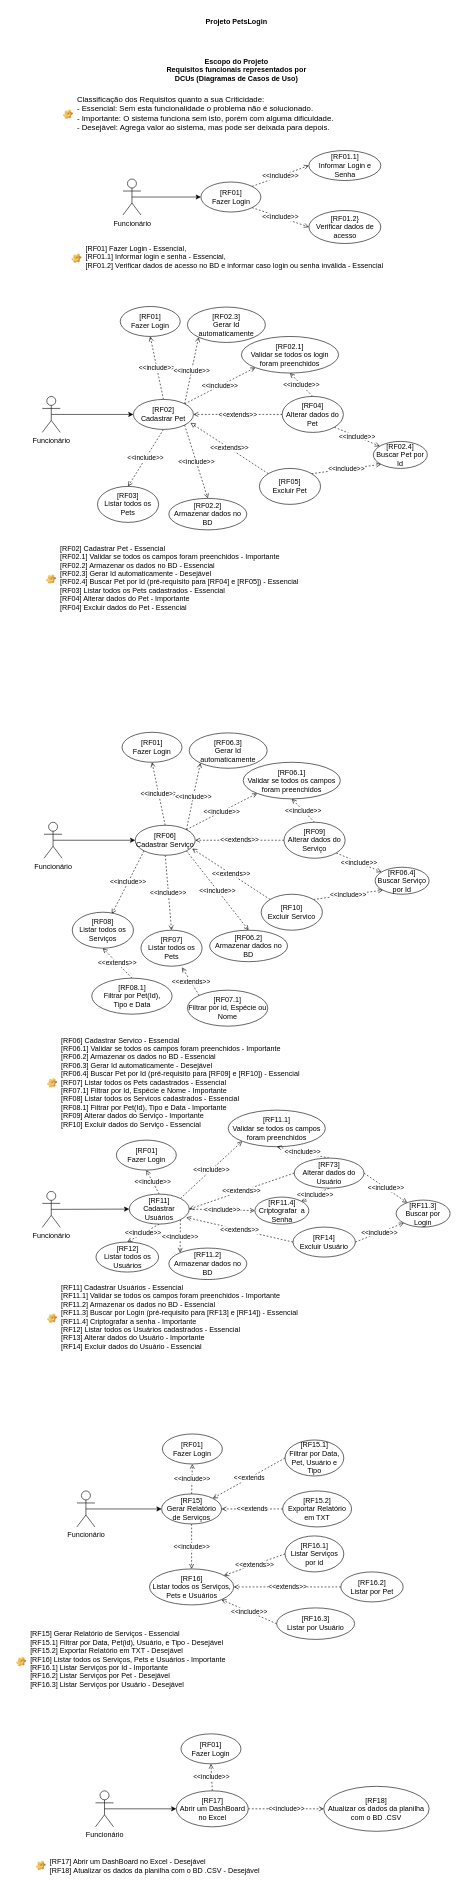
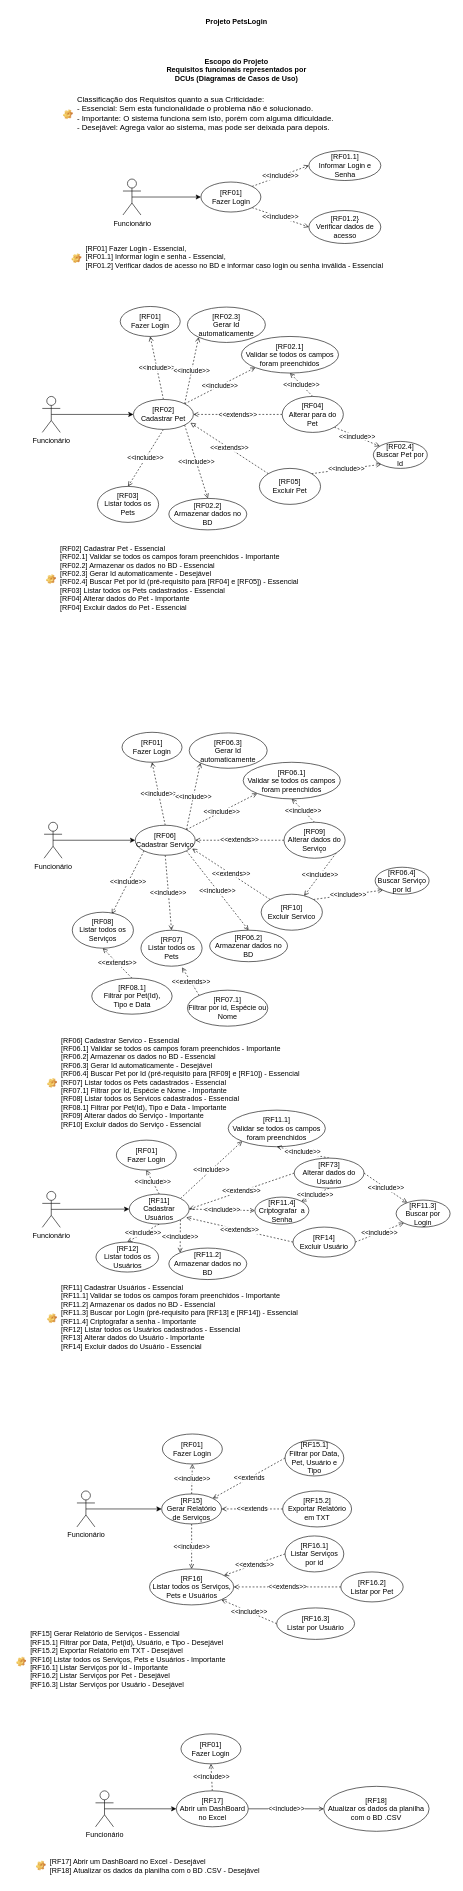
node "[RF02.1] Validar se todos os login foram preenchidos": label "[RF02.1] Validar se todos os login foram preenchidos" -> "[RF02.1] Validar se todos os campos foram preenchidos"
node "[RF04] Alterar dados do Pet": label "[RF04] Alterar dados do Pet" -> "[RF04] Alterar para do Pet"
edge "[RF09] Alterar dados do Serviço" -> "[RF06.4] Buscar Serviço por Id": now "[RF09] Alterar dados do Serviço" -> "[RF10] Excluir Servico"
edge "[RF17] Abrir um DashBoard no Excel" -> "[RF18] Atualizar os dados da planilha com o BD .CSV": style dashed -> solid
